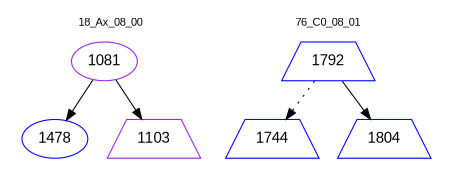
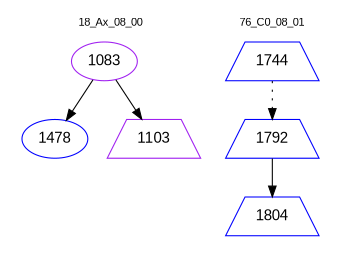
node "1081": label "1081" -> "1083"
edge "1792" -> "1744": reversed
